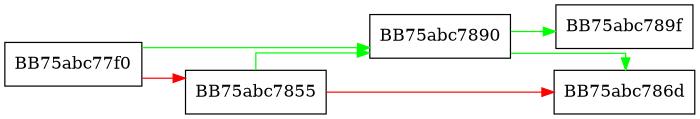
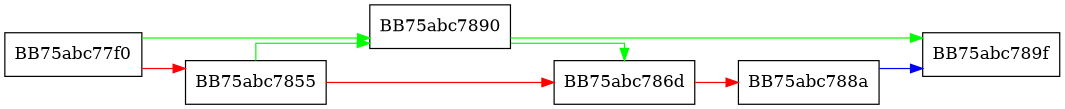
node "BB75abc788a": added
